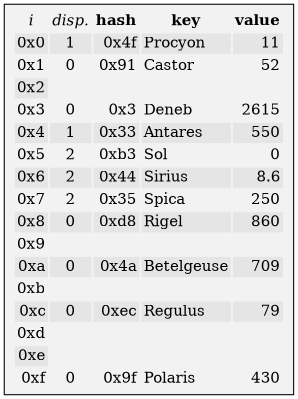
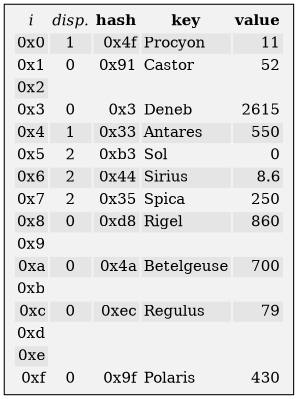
node "i": text "709" -> "700"
